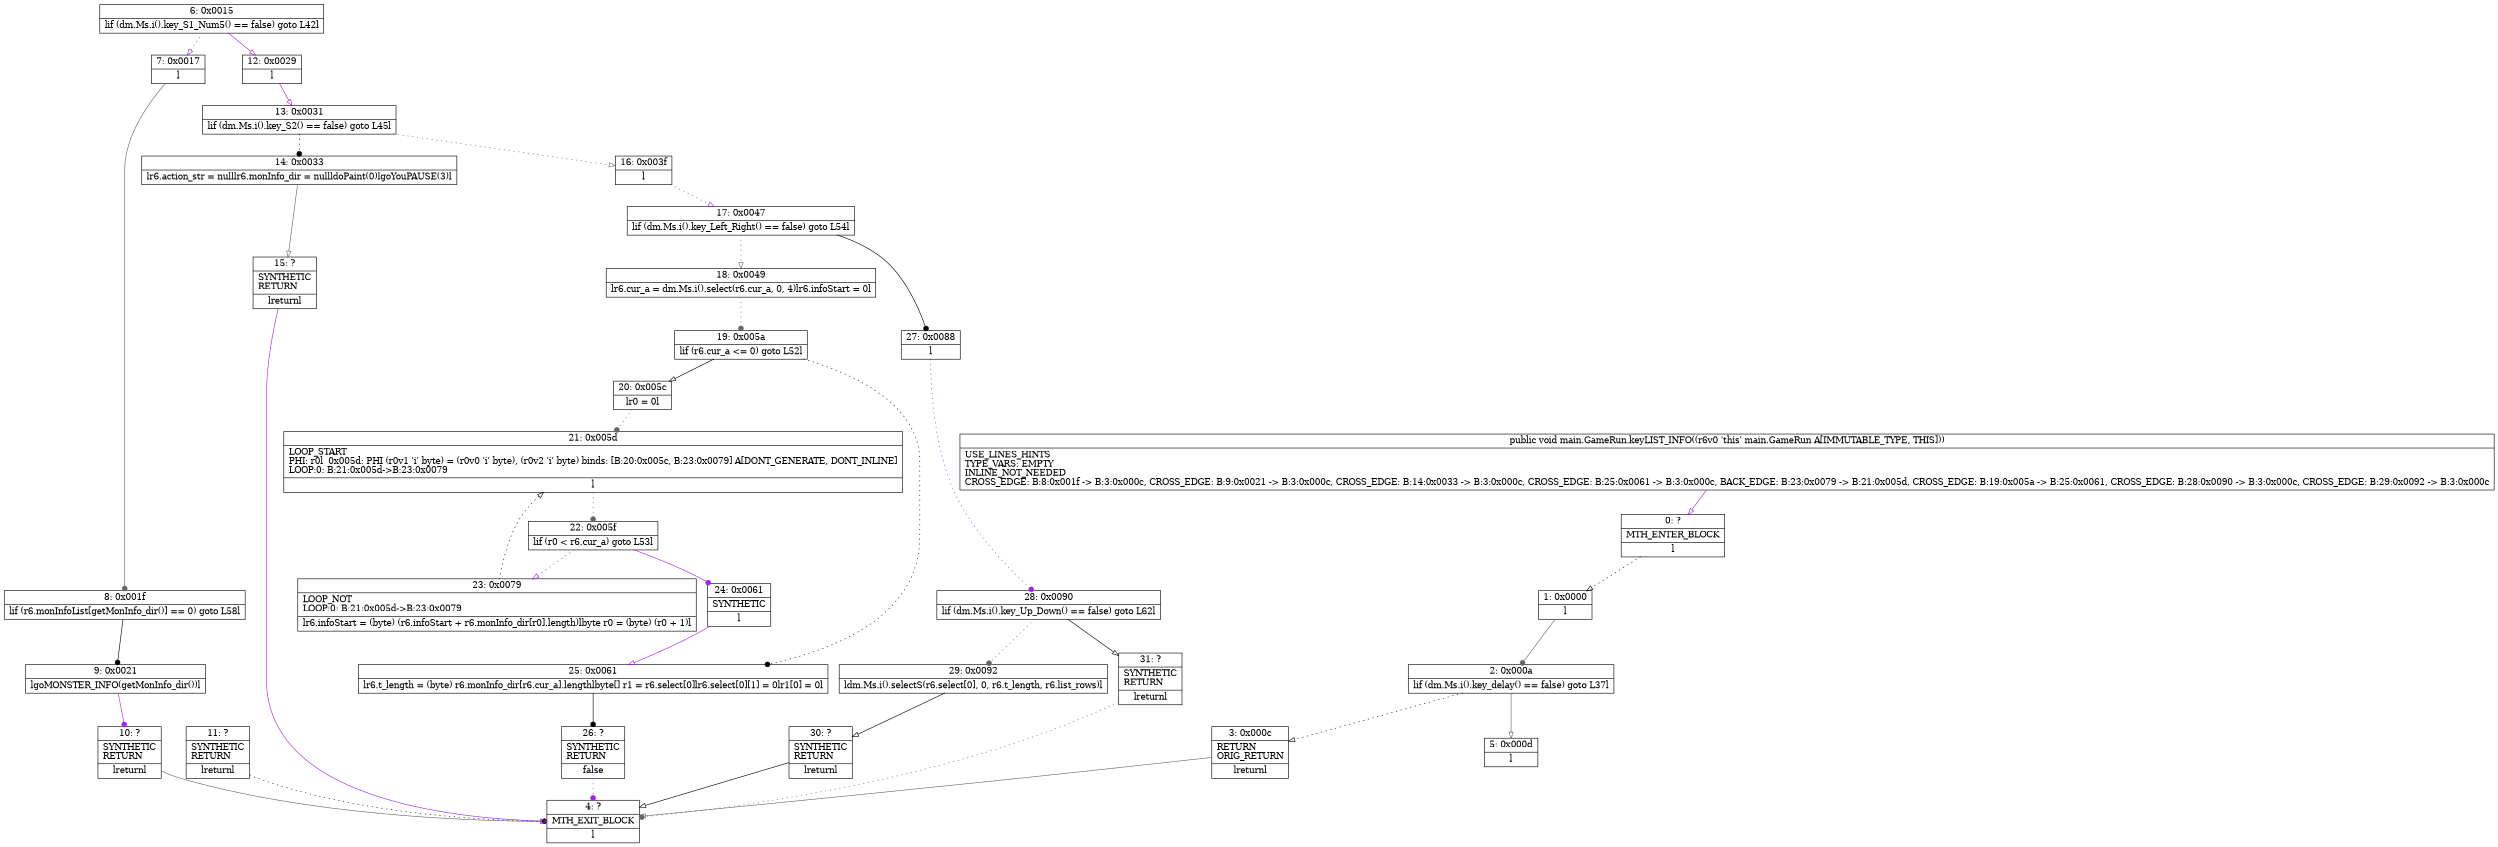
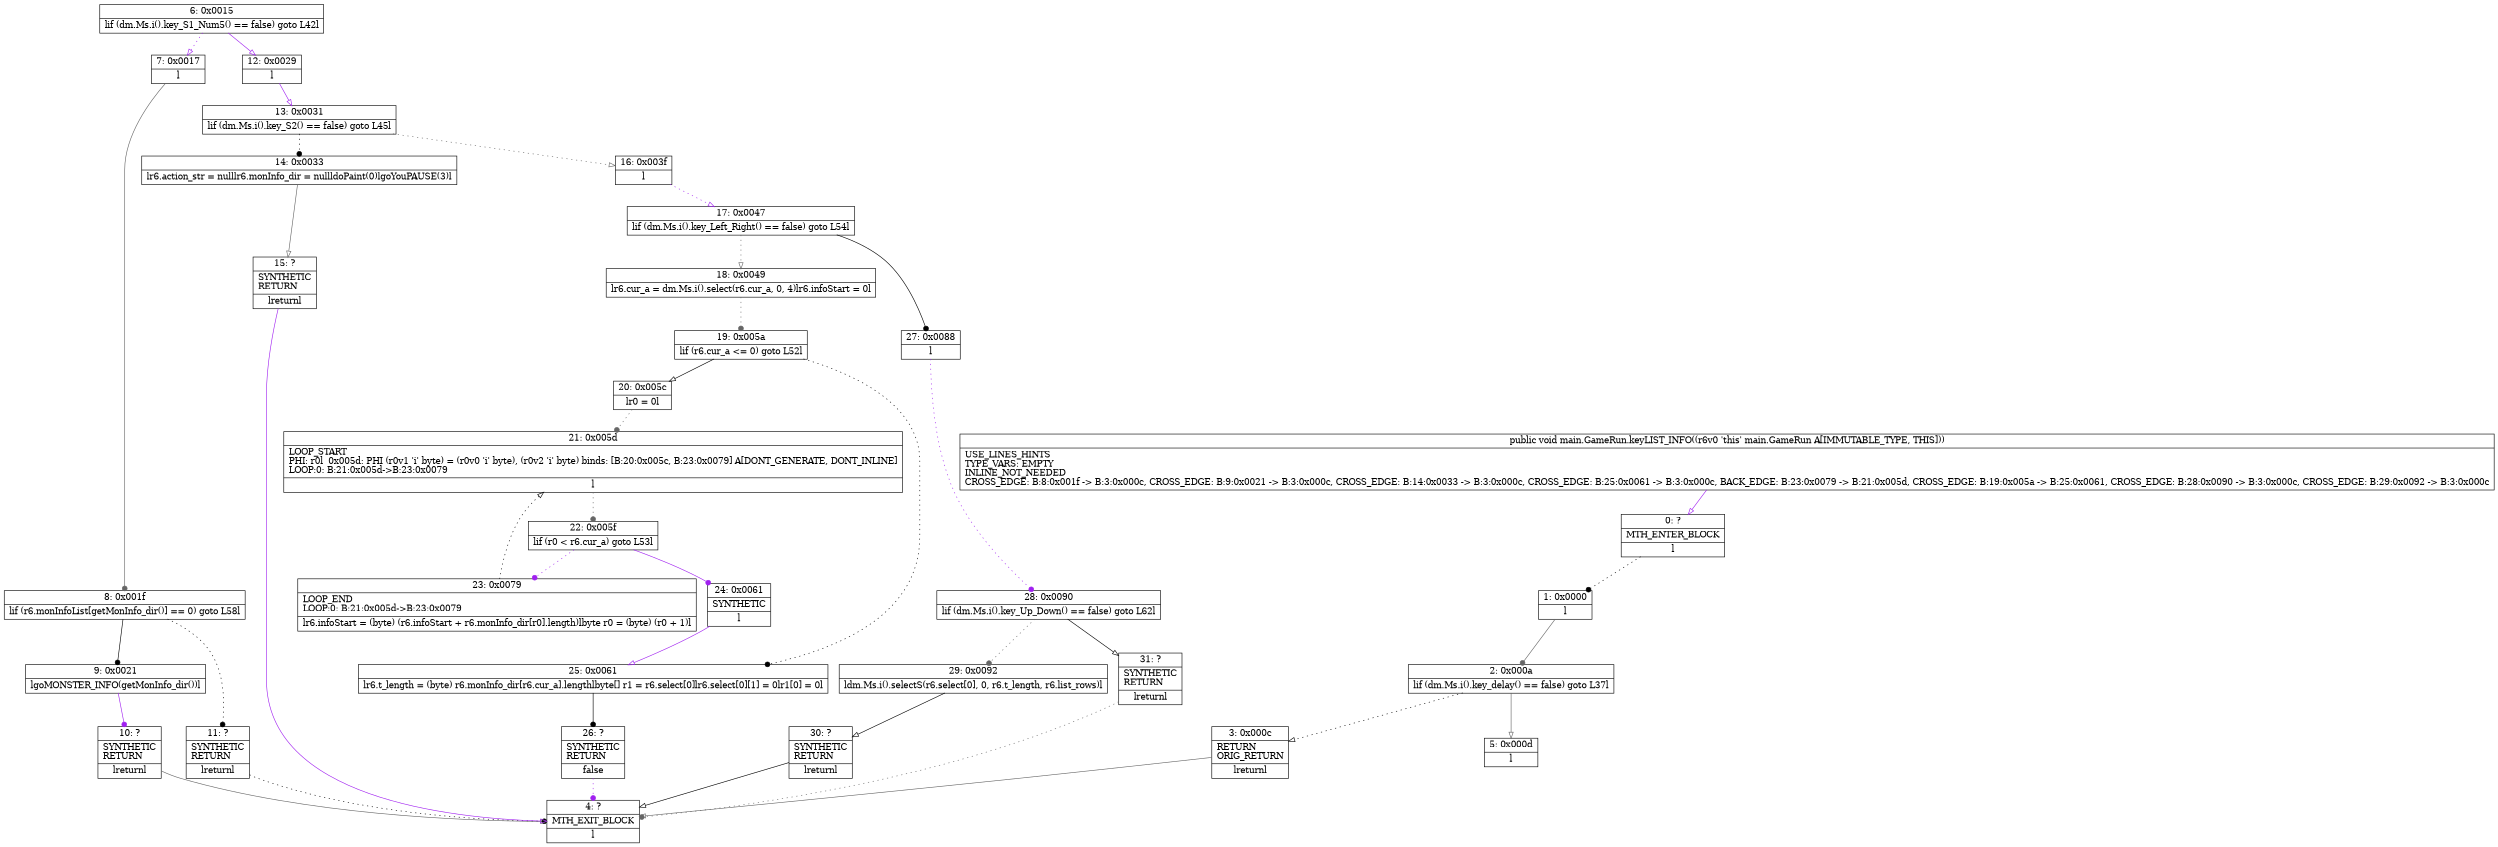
edge "22: 0x005f" -> "23: 0x0079": arrowhead onormal -> dot
edge "0: ?" -> "1: 0x0000": arrowhead onormal -> dot
node "23: 0x0079": text "LOOP_NOT" -> "LOOP_END"
edge "8: 0x001f" -> "11: ?": added
